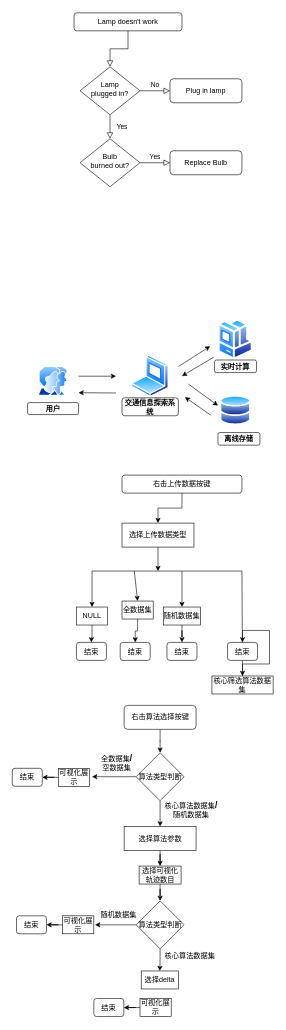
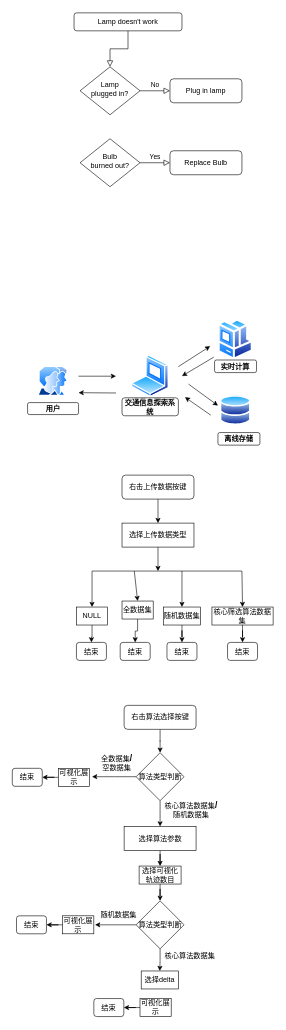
edge "Lamp plugged in?" -> "Bulb burned out?": removed, label "Yes"
node "右击上传数据按键": size 120x18 -> 72x24
node "核心筛选算法数据集": moved (243, 685) -> (243, 616)
